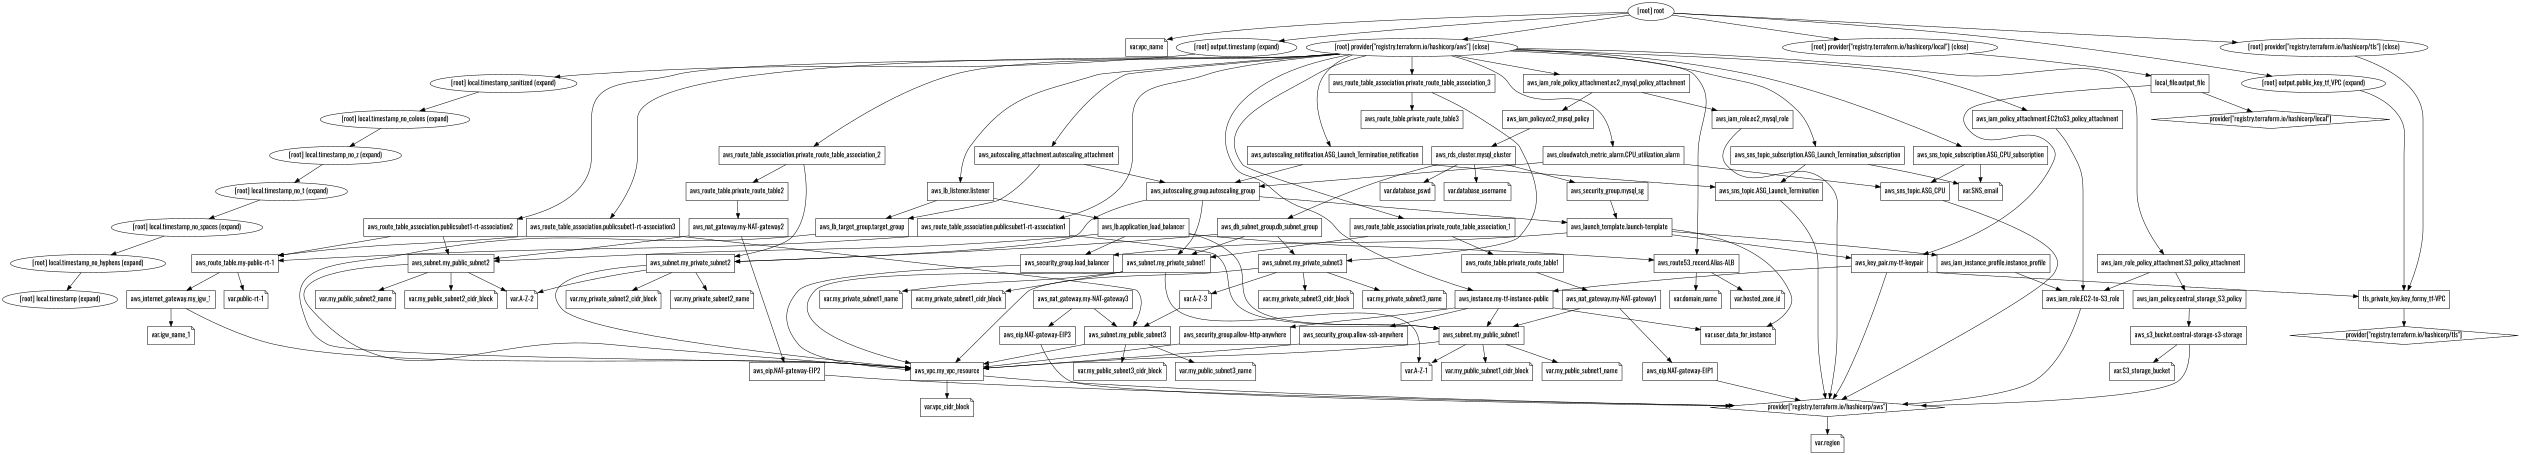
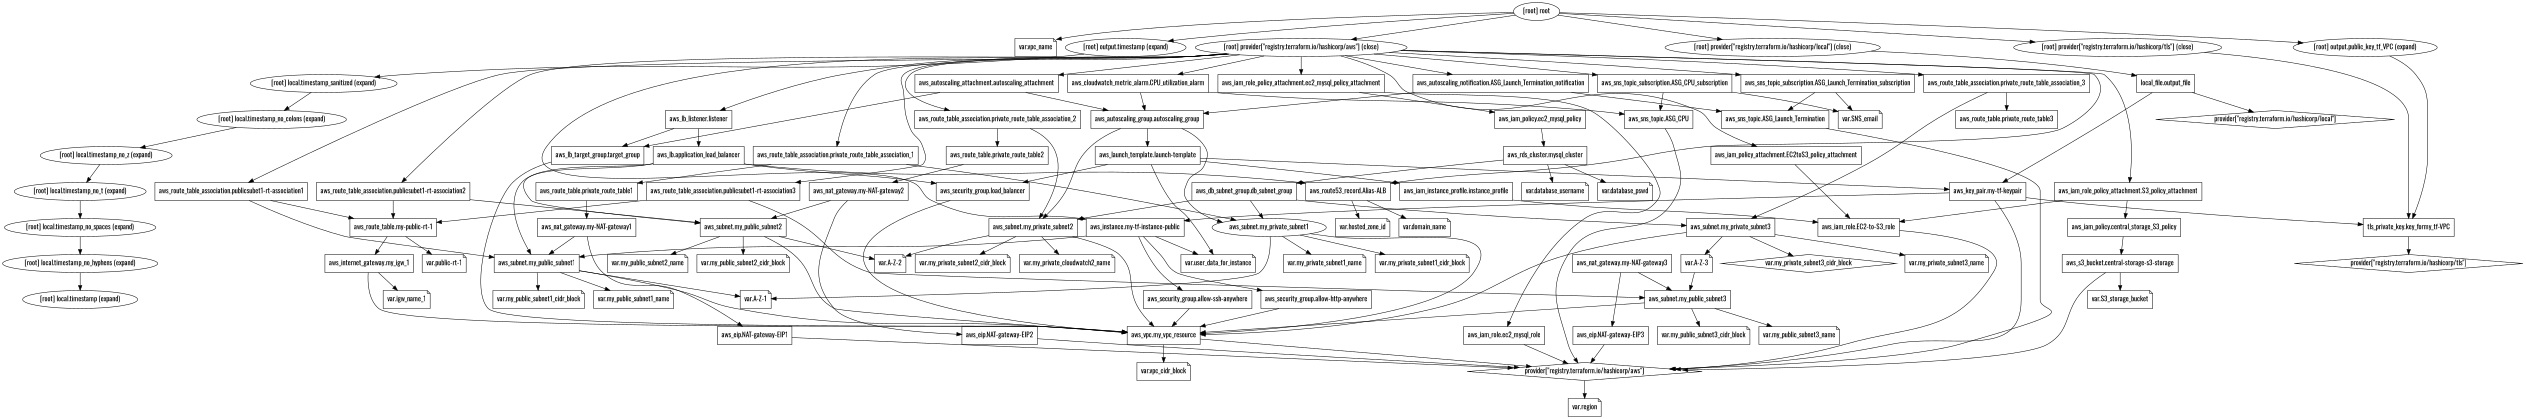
node "aws_security_group.mysql_sg": removed
node "aws_subnet.my_private_subnet1": shape box -> ellipse
node "var.my_private_subnet2_name": label "var.my_private_subnet2_name" -> "var.my_private_cloudwatch2_name"
node "var.my_private_subnet3_cidr_block": shape note -> diamond
